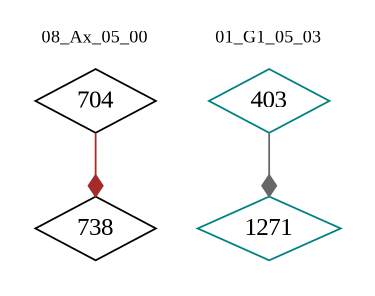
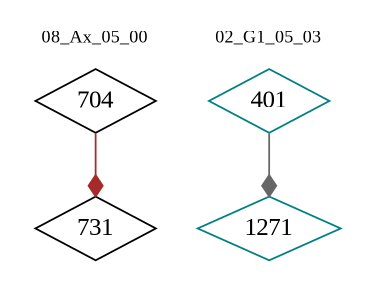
cluster "01_G1_05_03": label "01_G1_05_03" -> "02_G1_05_03"
node "403": label "403" -> "401"
node "738": label "738" -> "731"
